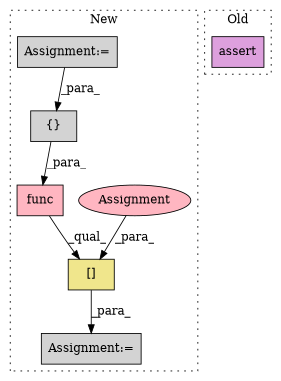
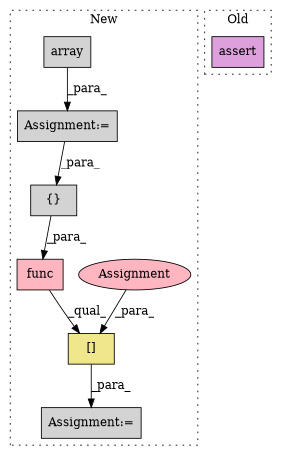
node "array": added
